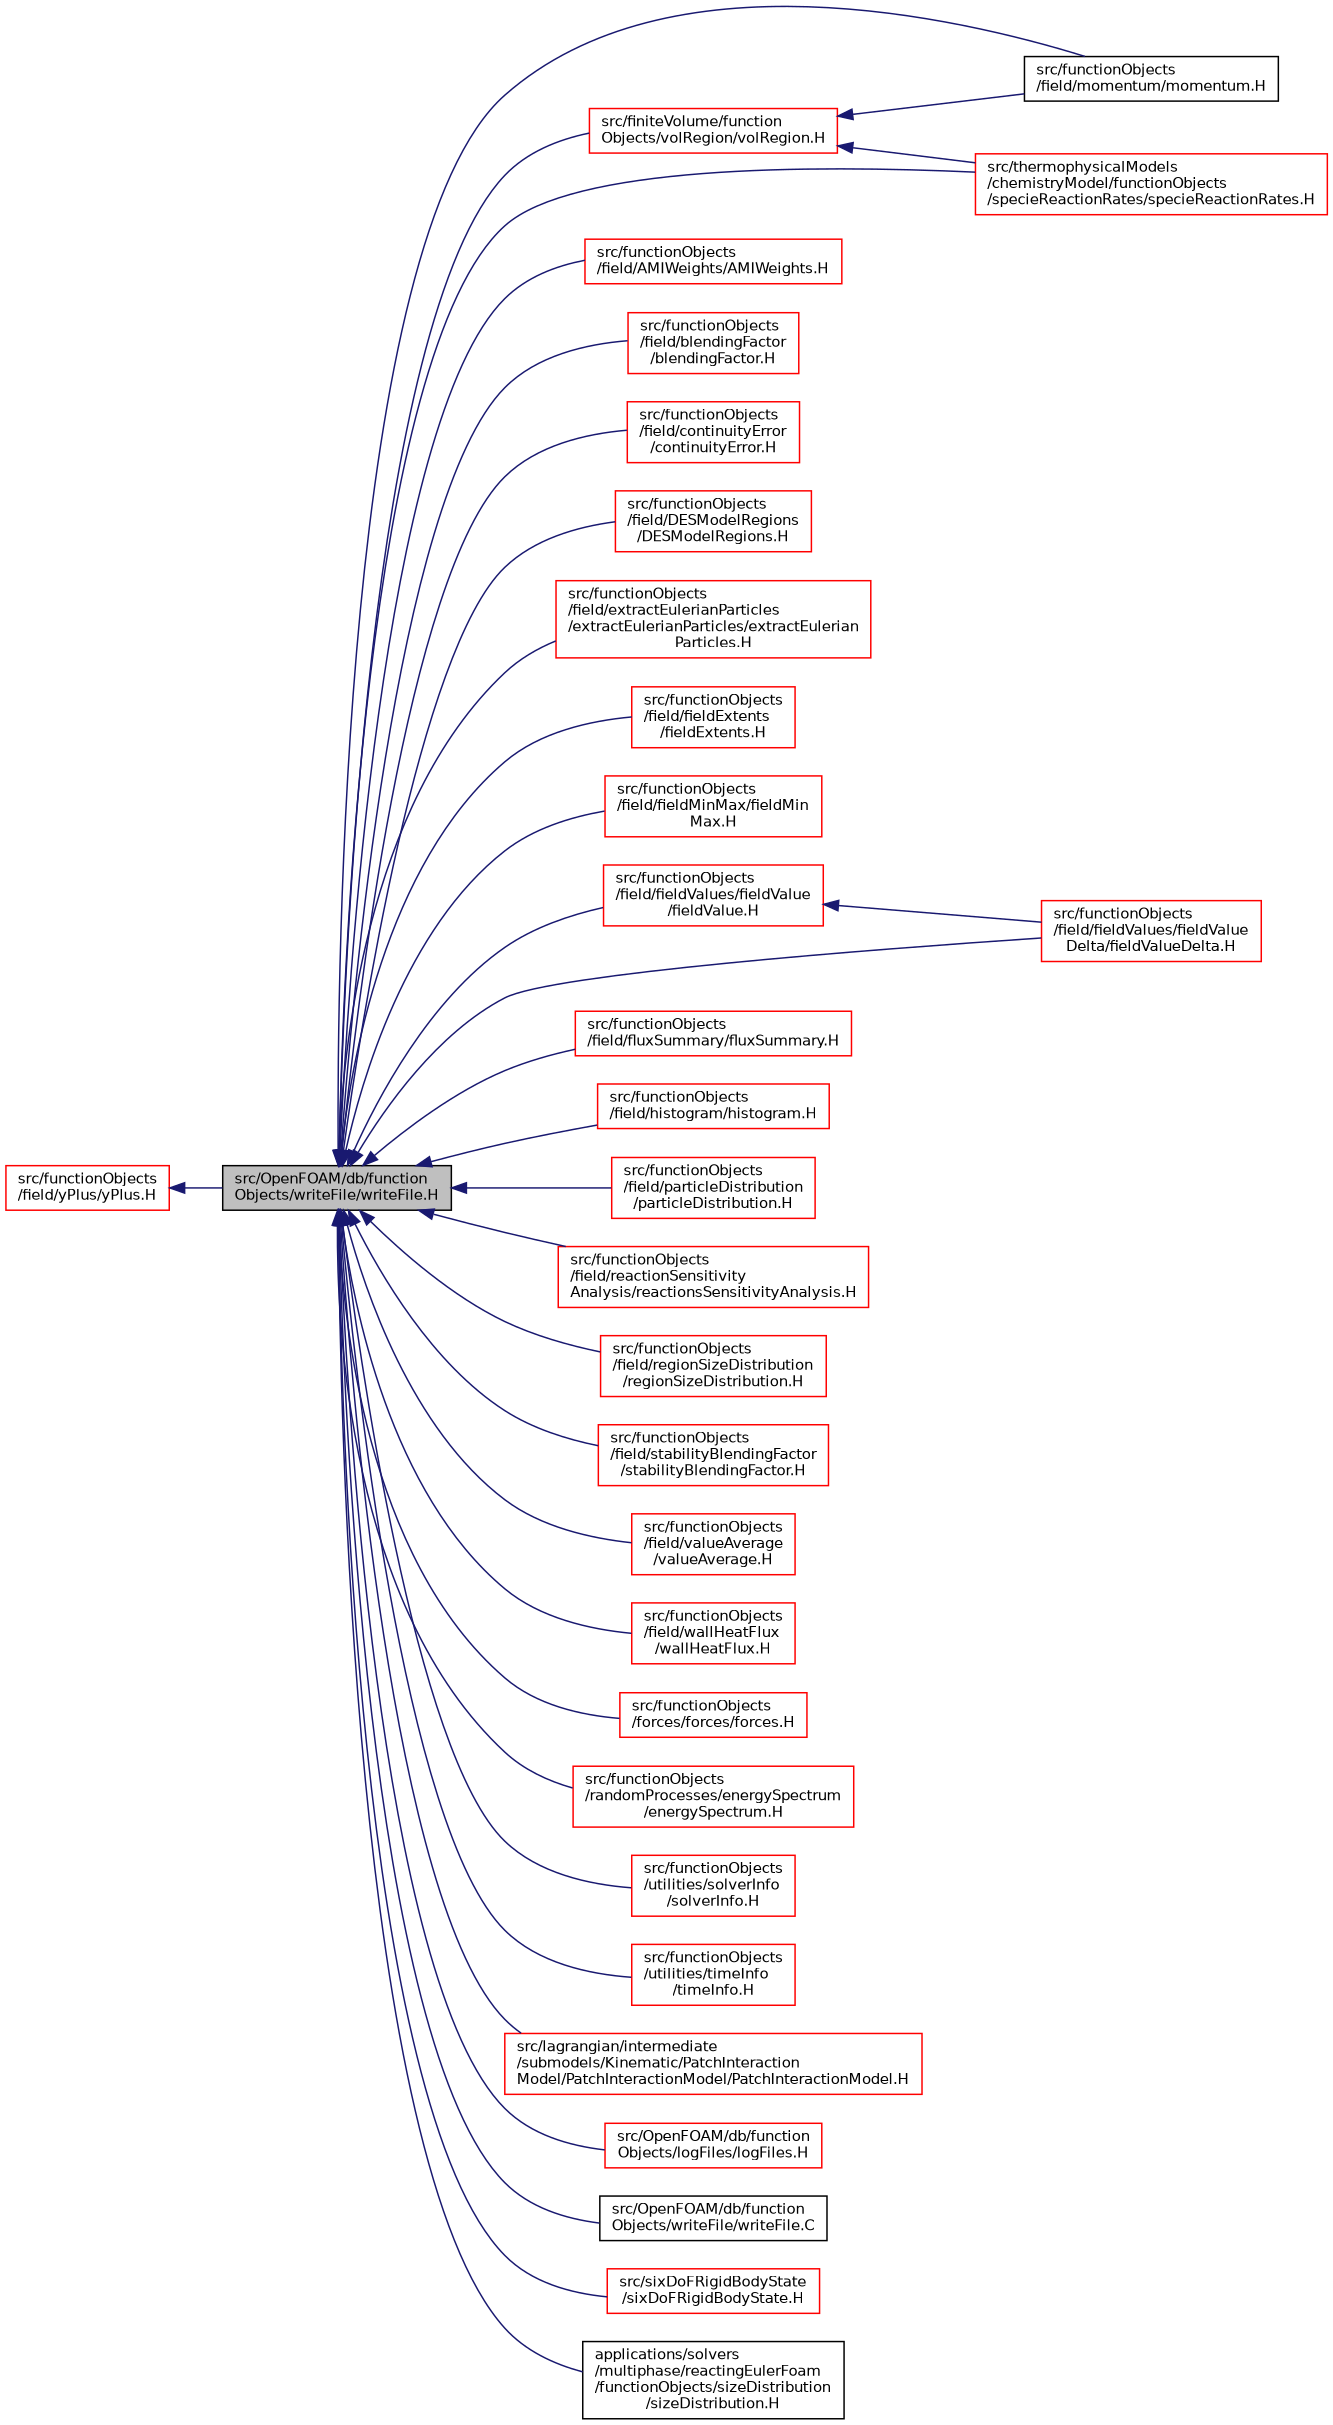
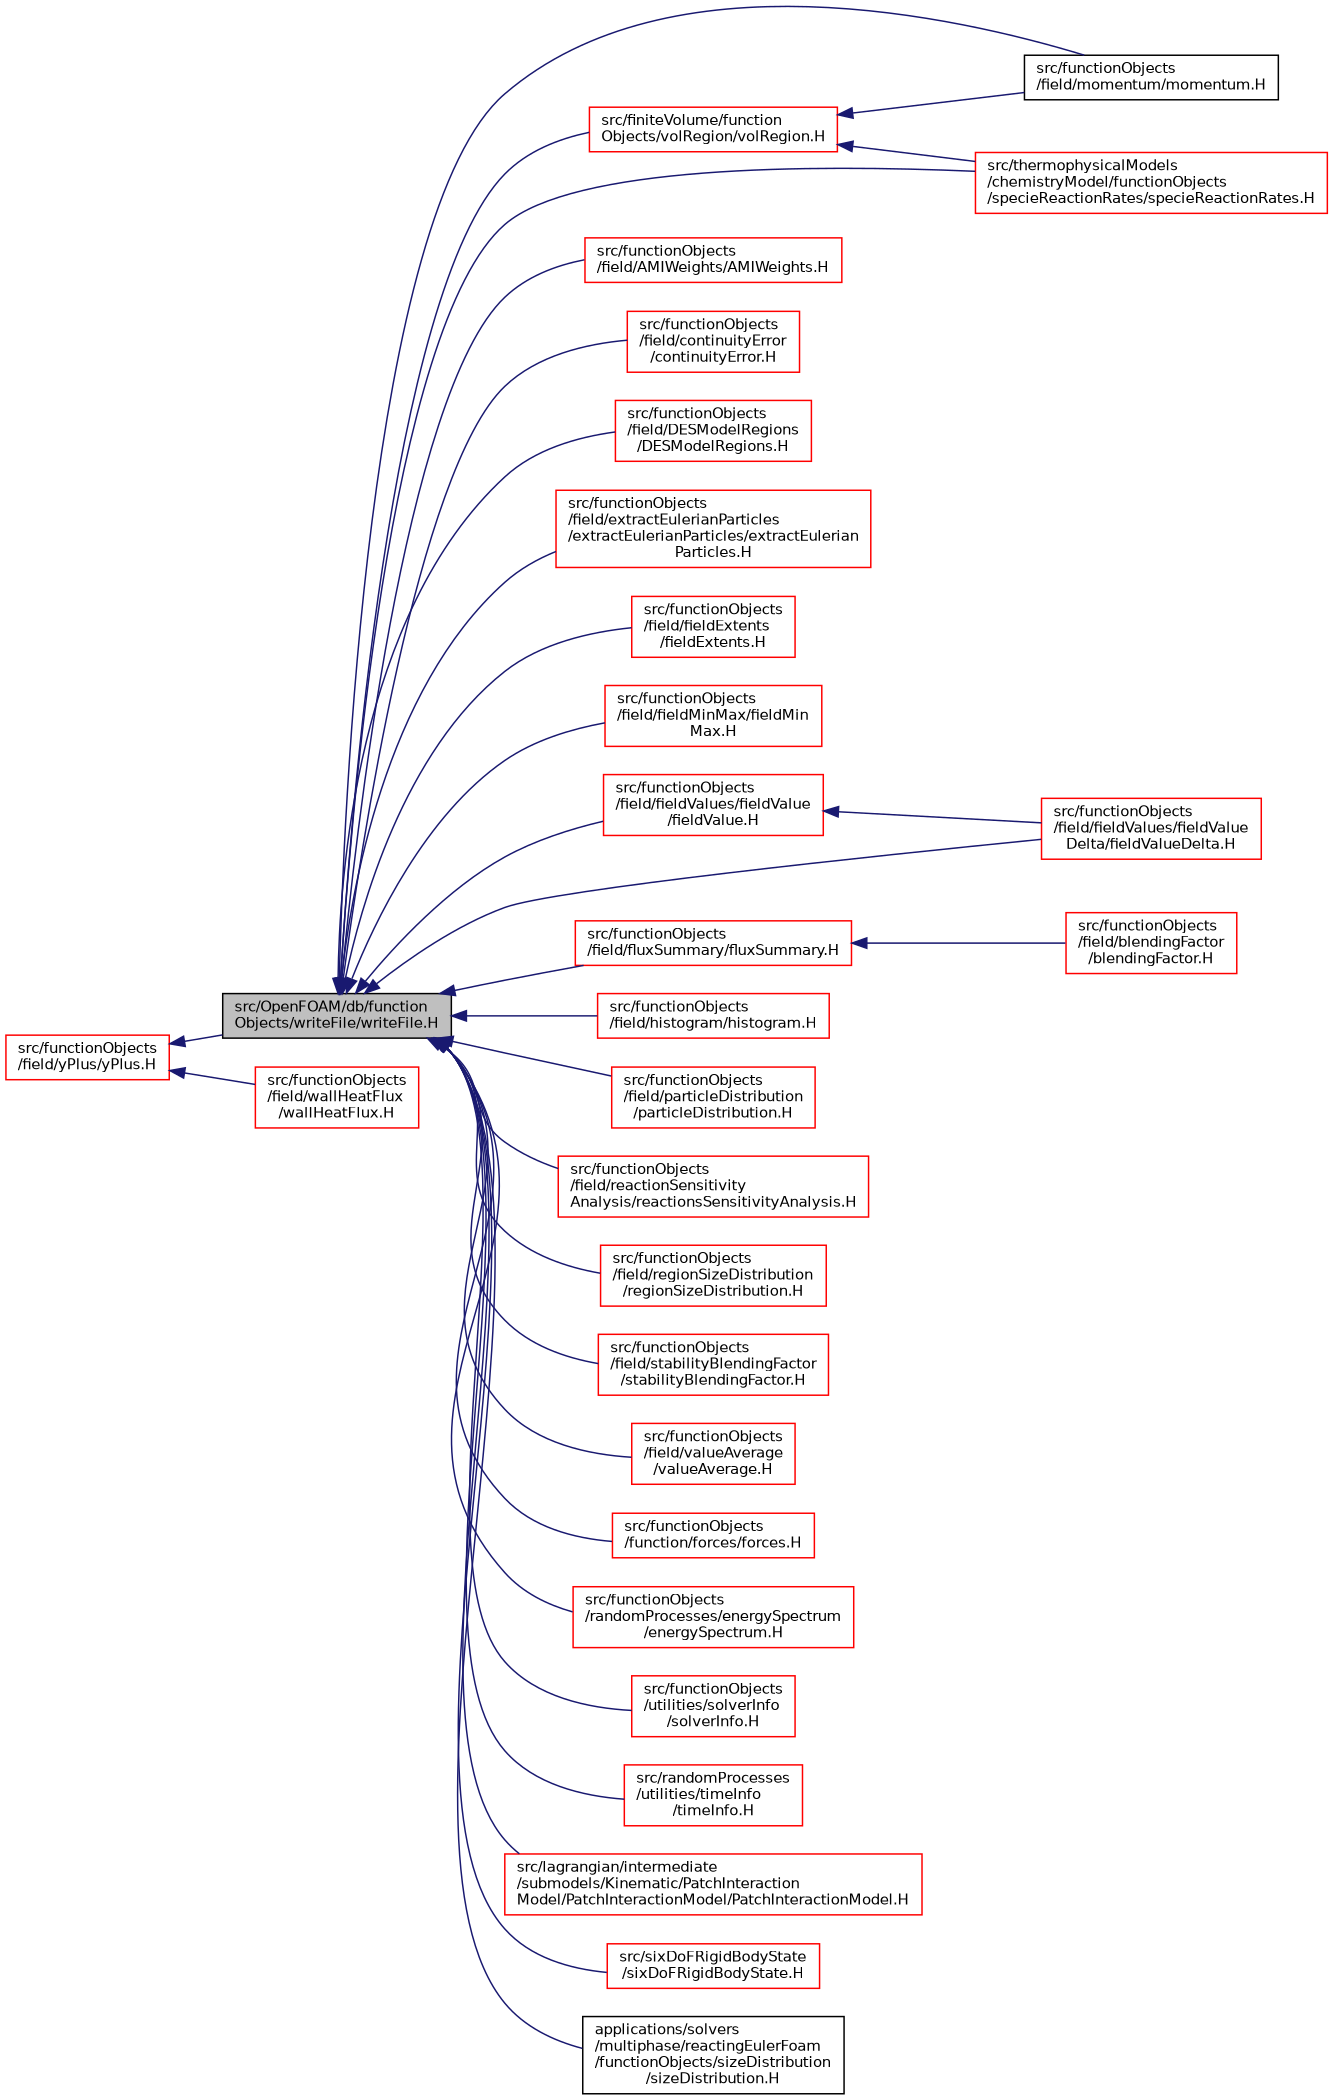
edge "src/functionObjects /field/blendingFactor /blendingFactor.H" -> "src/OpenFOAM/db/function Objects/writeFile/writeFile.H": now "src/functionObjects /field/blendingFactor /blendingFactor.H" -> "src/functionObjects /field/fluxSummary/fluxSummary.H"
edge "src/functionObjects /field/wallHeatFlux /wallHeatFlux.H" -> "src/OpenFOAM/db/function Objects/writeFile/writeFile.H": now "src/functionObjects /field/wallHeatFlux /wallHeatFlux.H" -> "src/functionObjects /field/yPlus/yPlus.H"
node "src/functionObjects /forces/forces/forces.H": label "src/functionObjects /forces/forces/forces.H" -> "src/functionObjects /function/forces/forces.H"
node "src/functionObjects /utilities/timeInfo /timeInfo.H": label "src/functionObjects /utilities/timeInfo /timeInfo.H" -> "src/randomProcesses /utilities/timeInfo /timeInfo.H"
node "src/OpenFOAM/db/function Objects/logFiles/logFiles.H": removed
node "src/OpenFOAM/db/function Objects/writeFile/writeFile.C": removed
